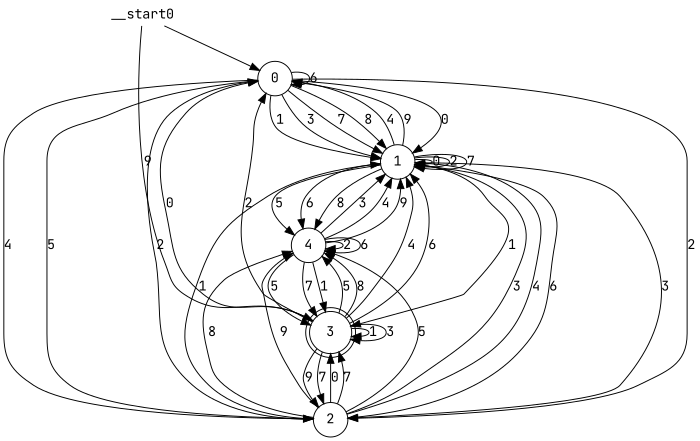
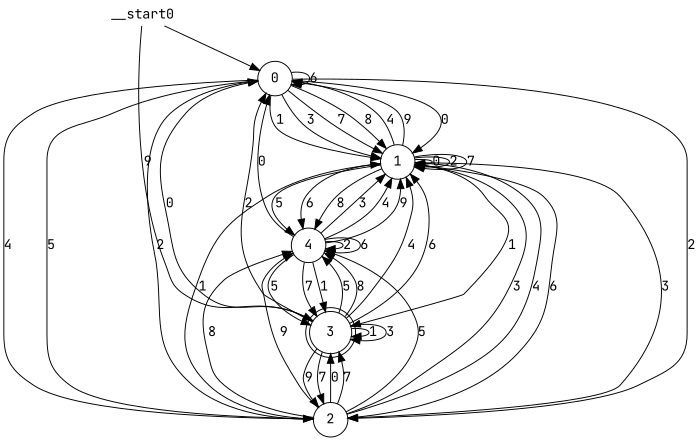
edge "4" -> "0": added, label "0"
